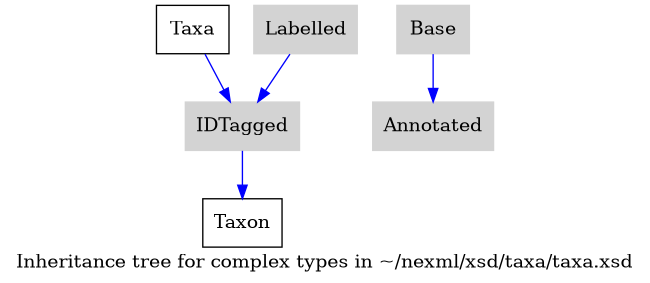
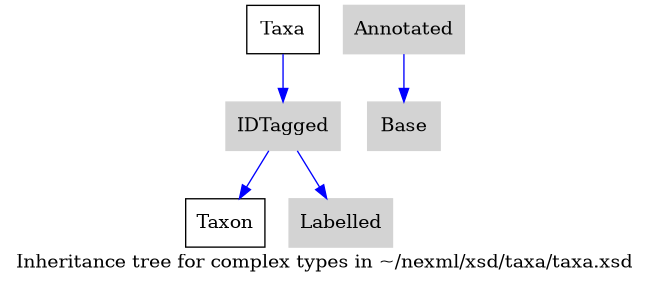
edge "Base" -> "Annotated": reversed
edge "Labelled" -> "IDTagged": reversed
